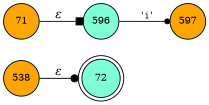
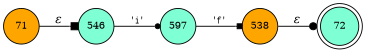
node "596": label "596" -> "546"
node "597": fillcolor orange -> aquamarine
edge "597" -> "538": added, label "'f'"
